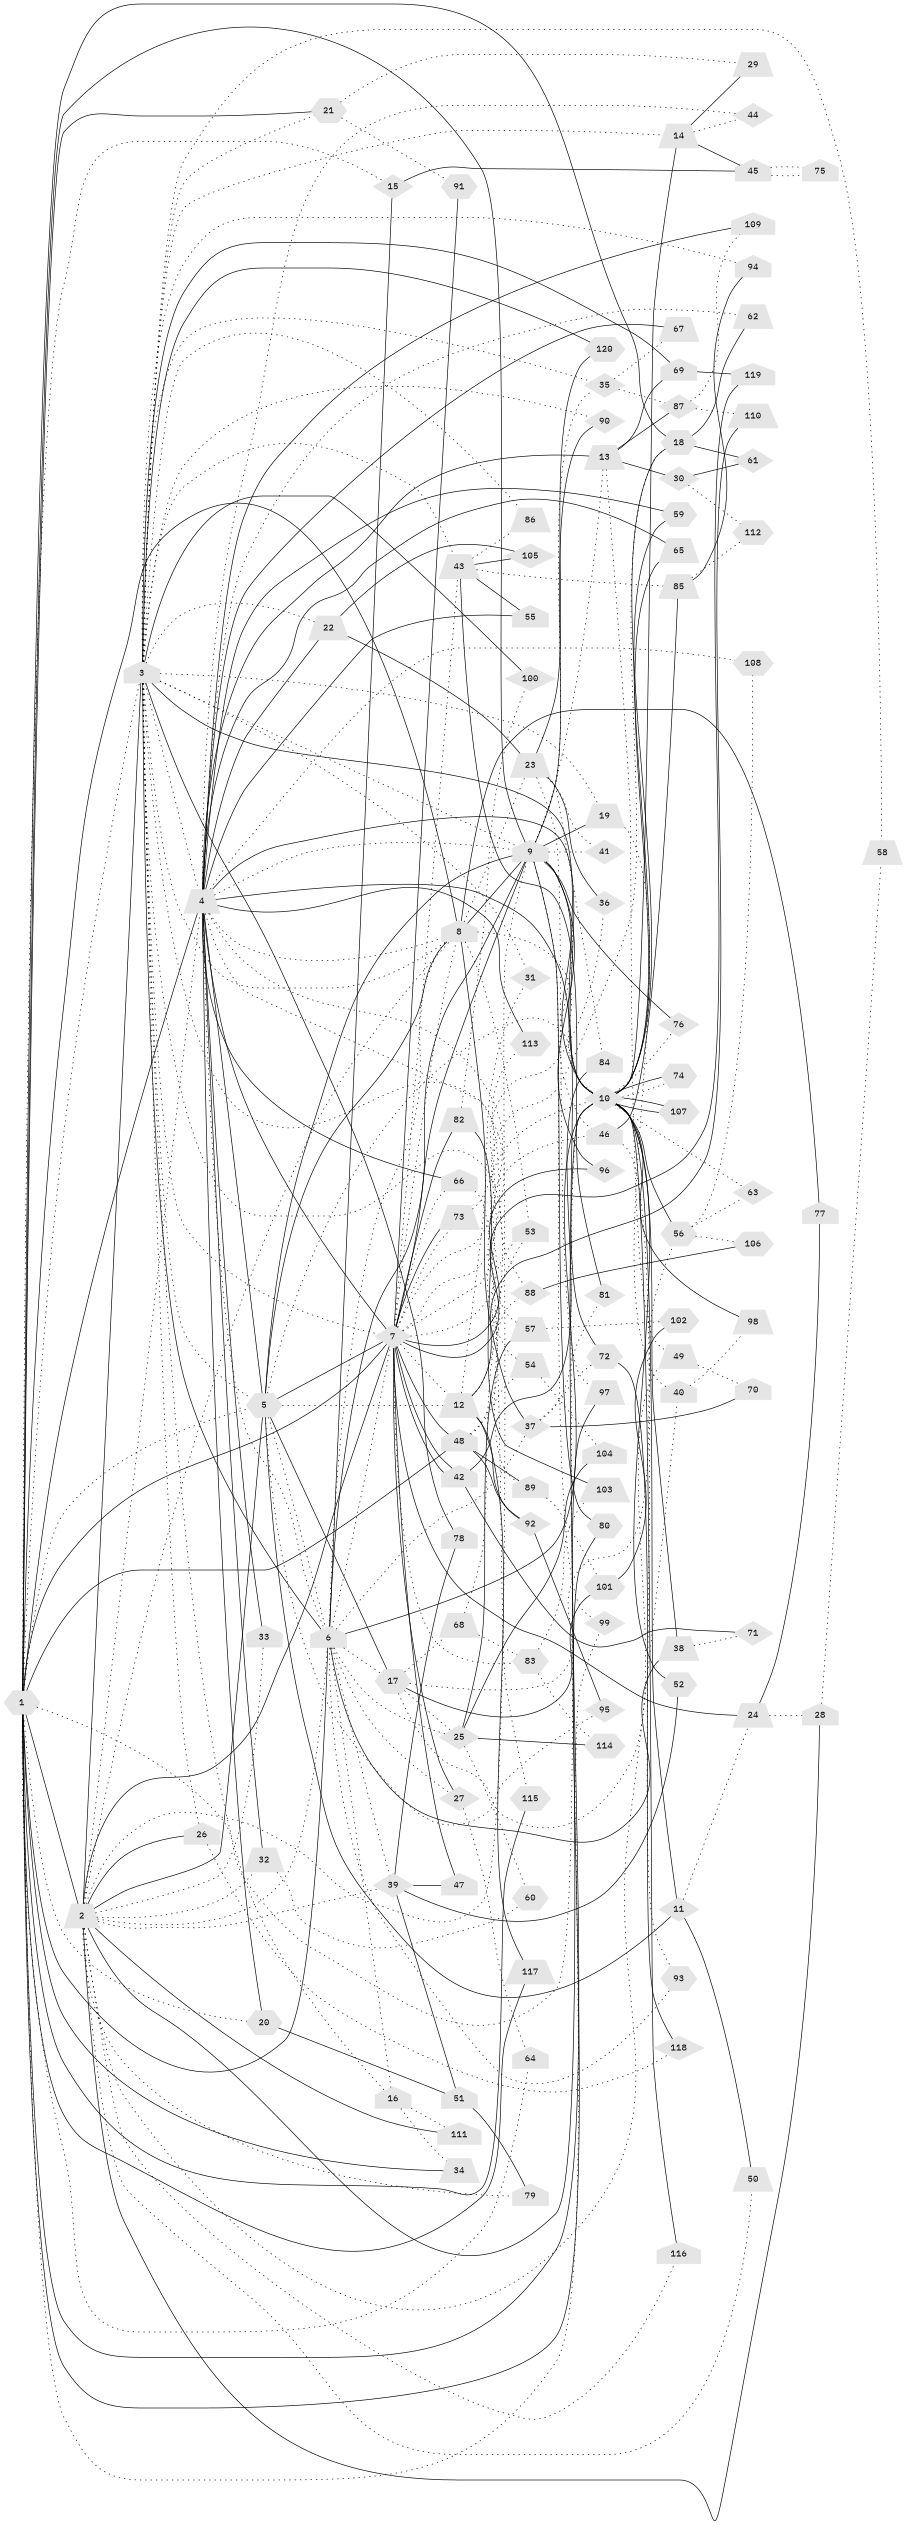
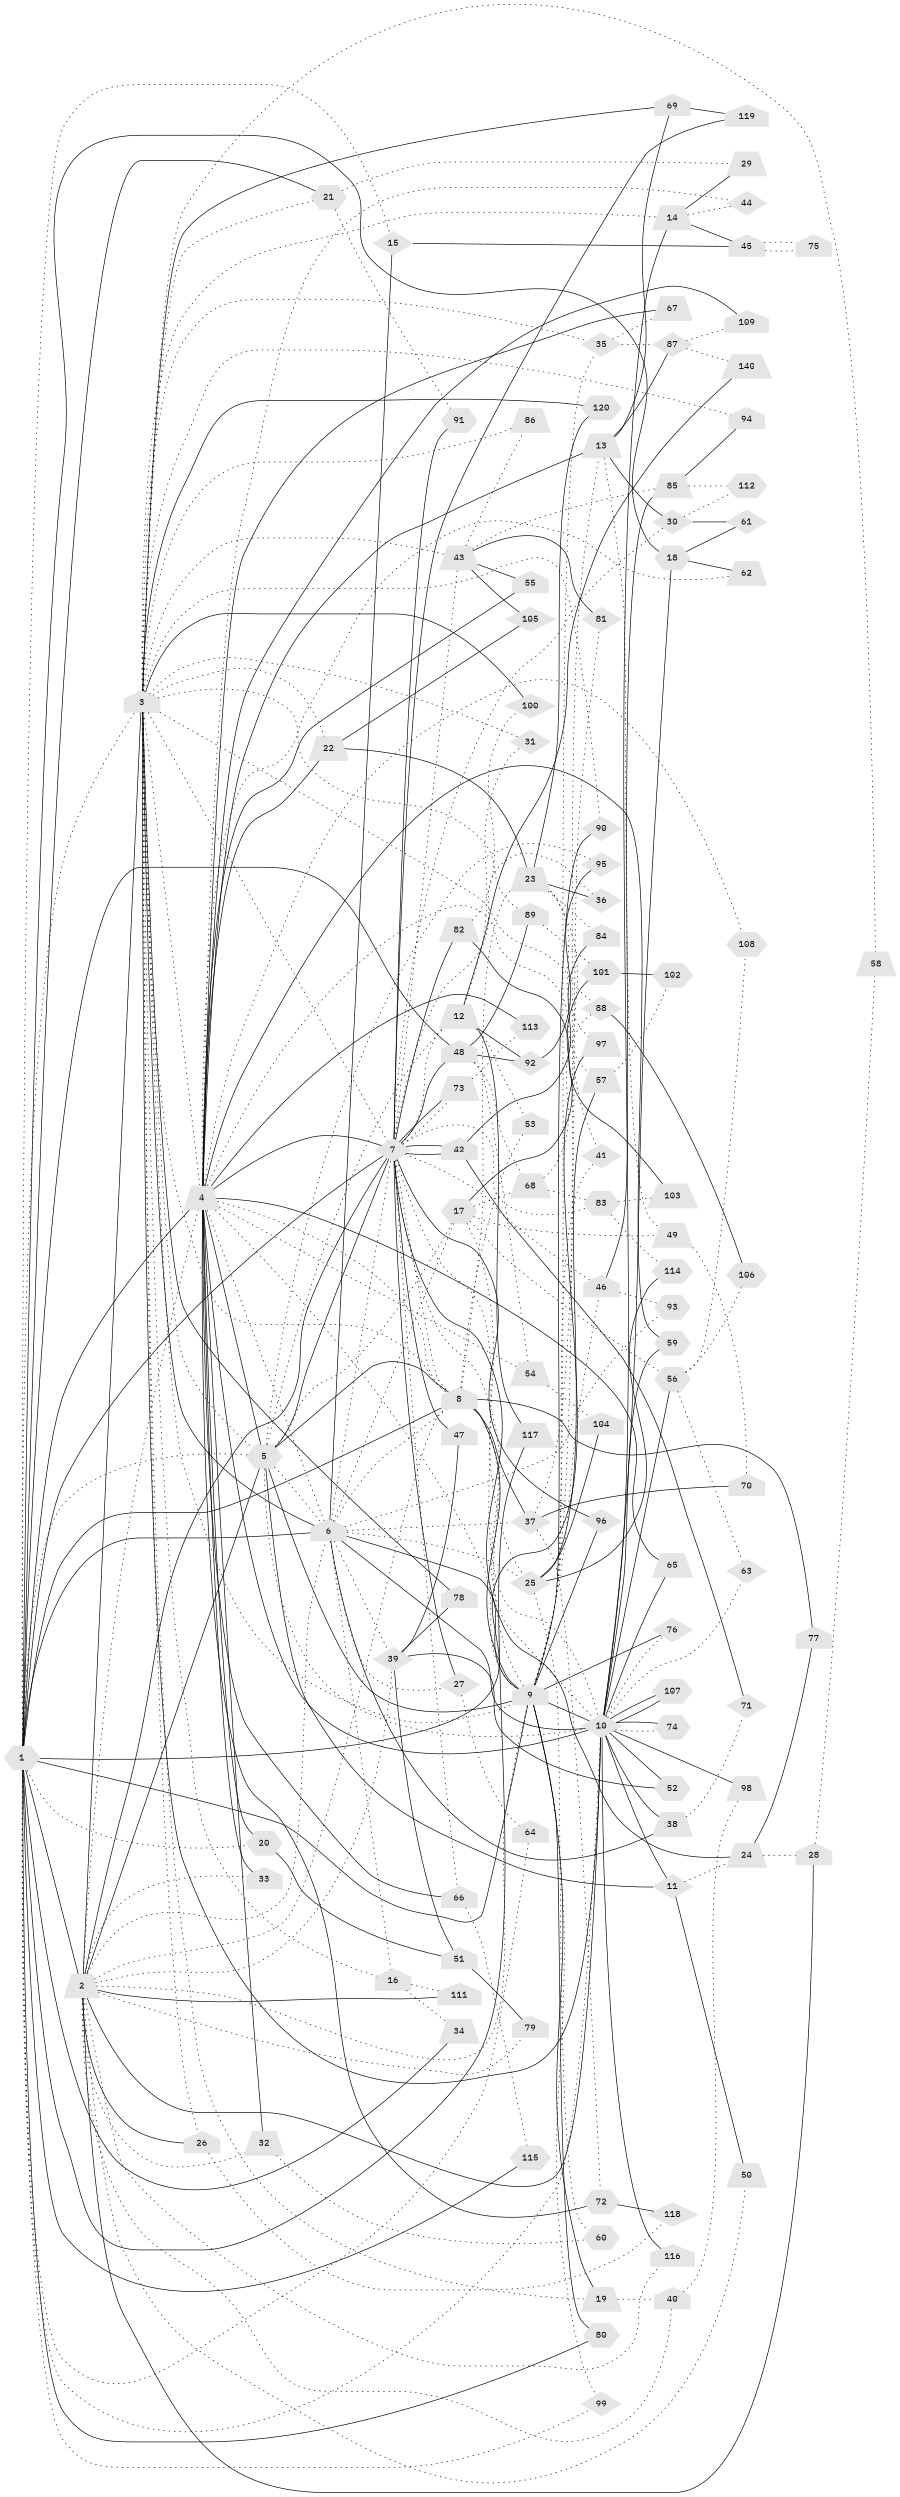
node "110": label "110" -> "140"
edge "18" -- "7": now "30" -- "7"
edge "9" -- "7": style solid -> dotted
edge "53" -- "48": now "68" -- "48"
edge "5" -- "17": style solid -> dotted
